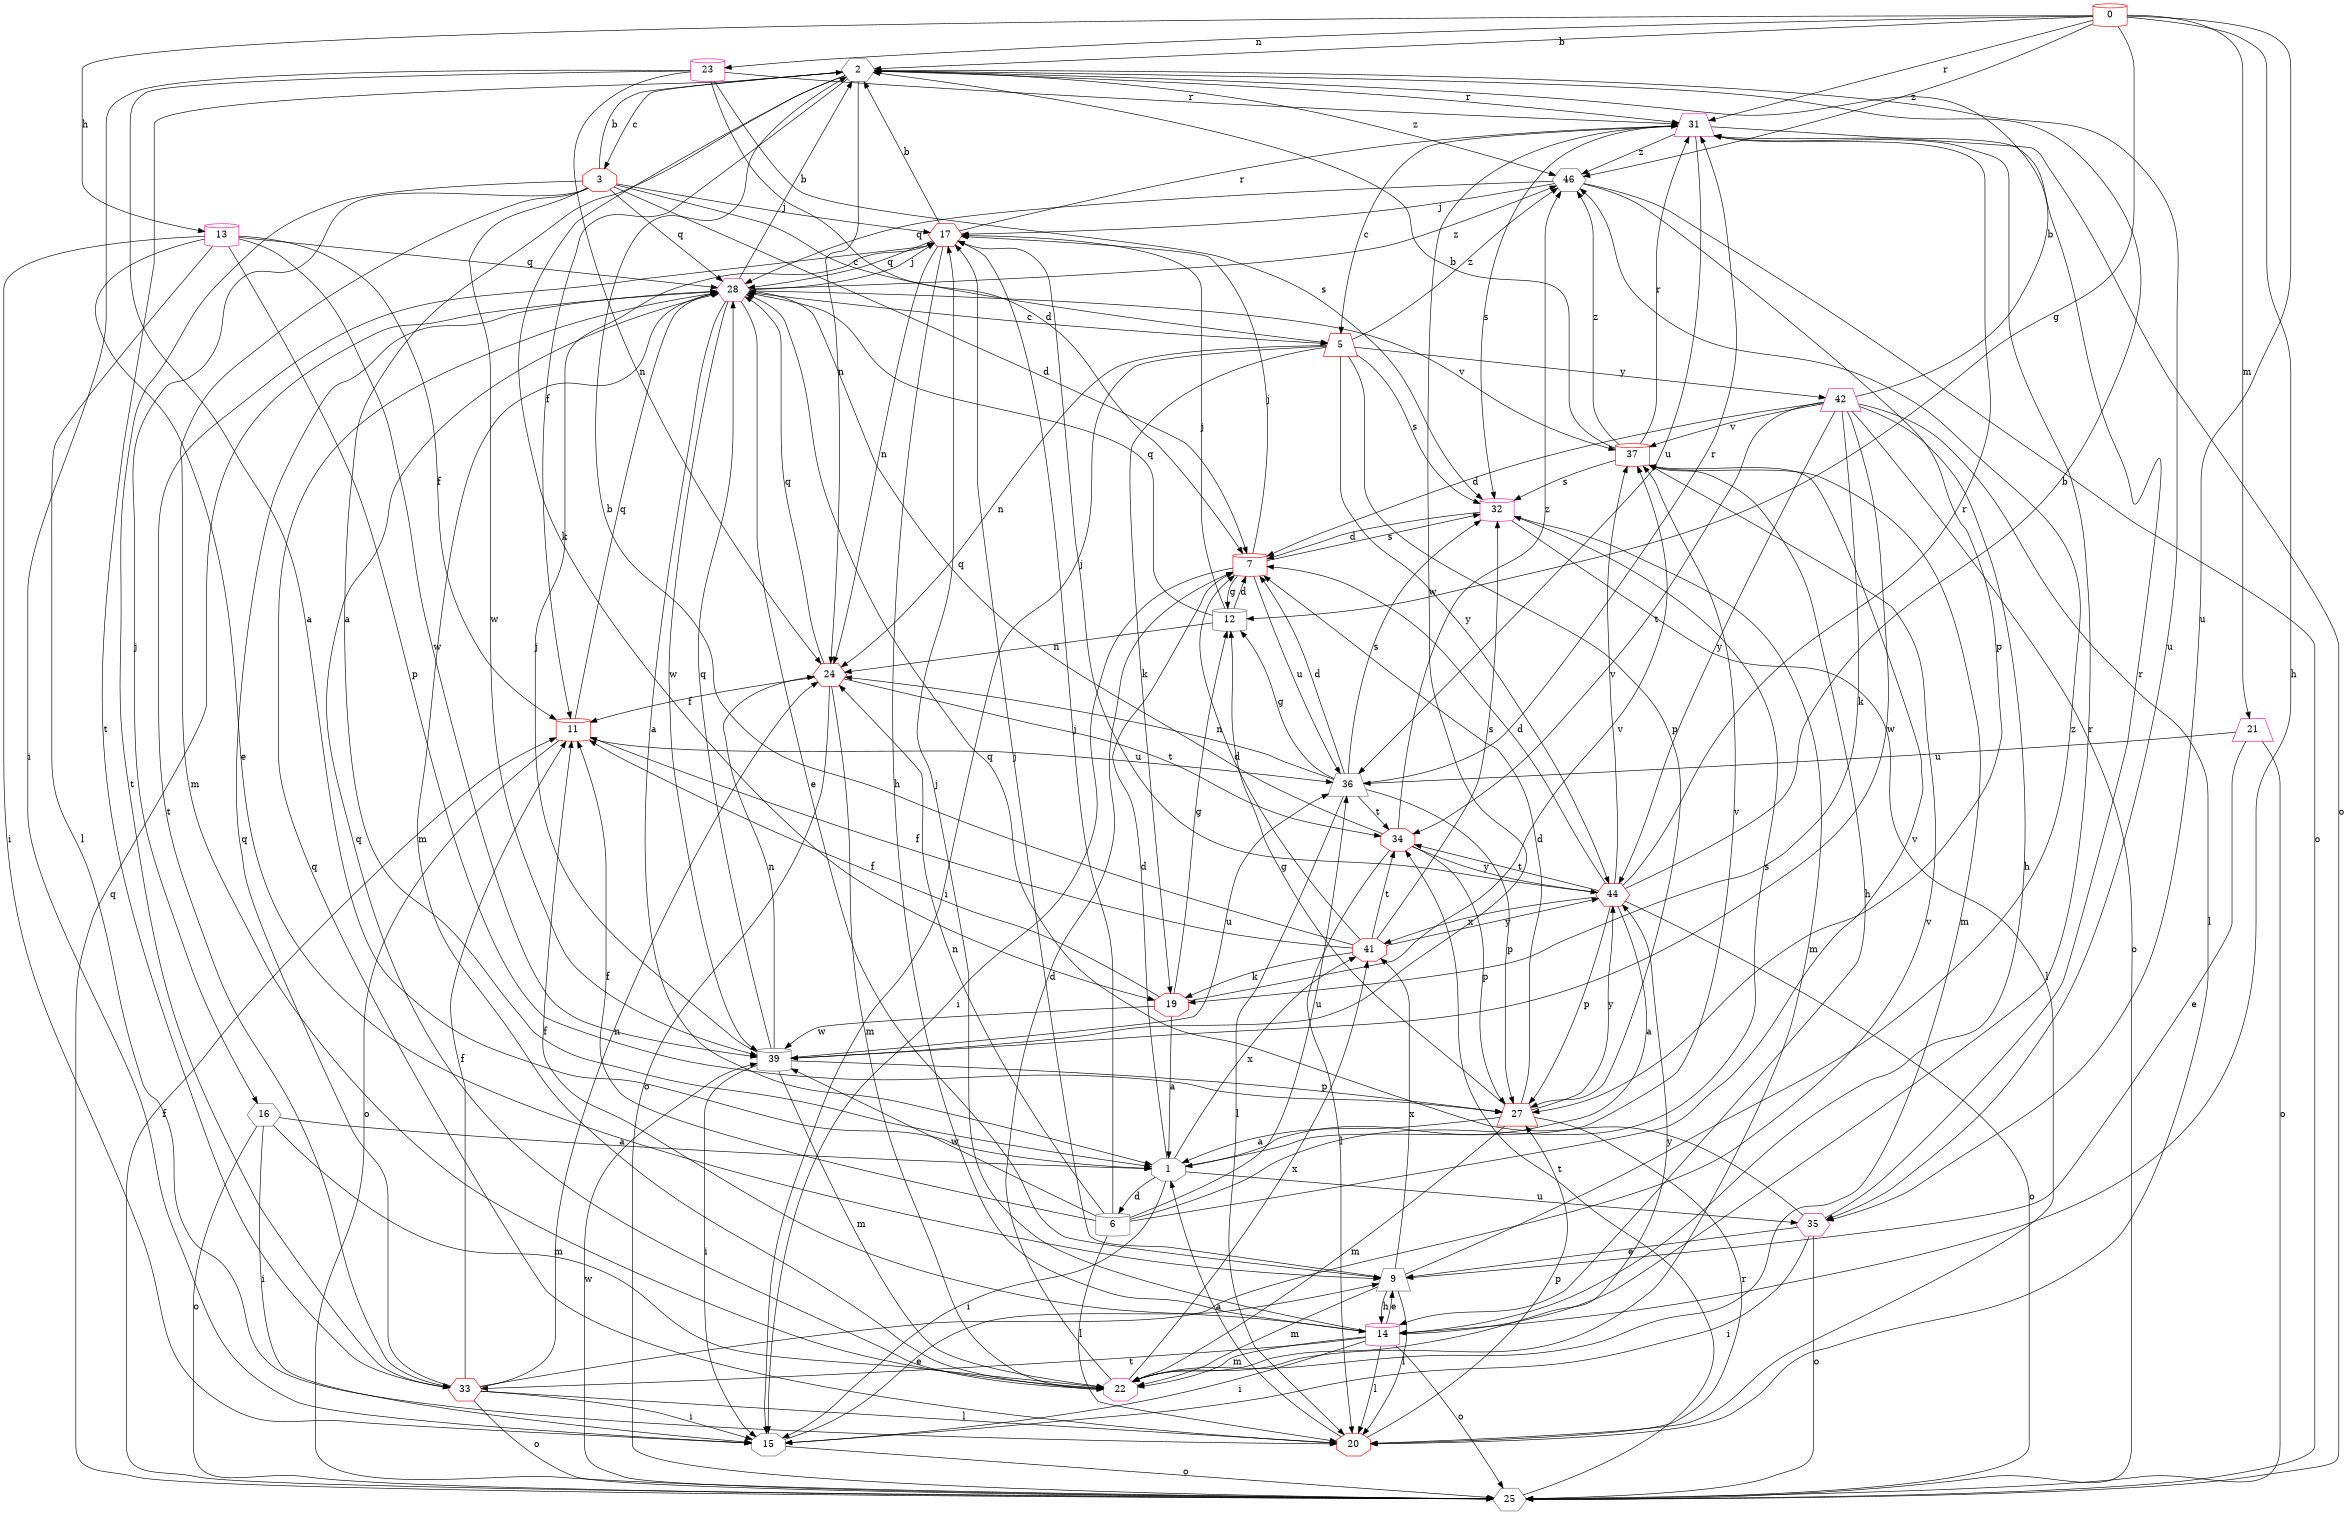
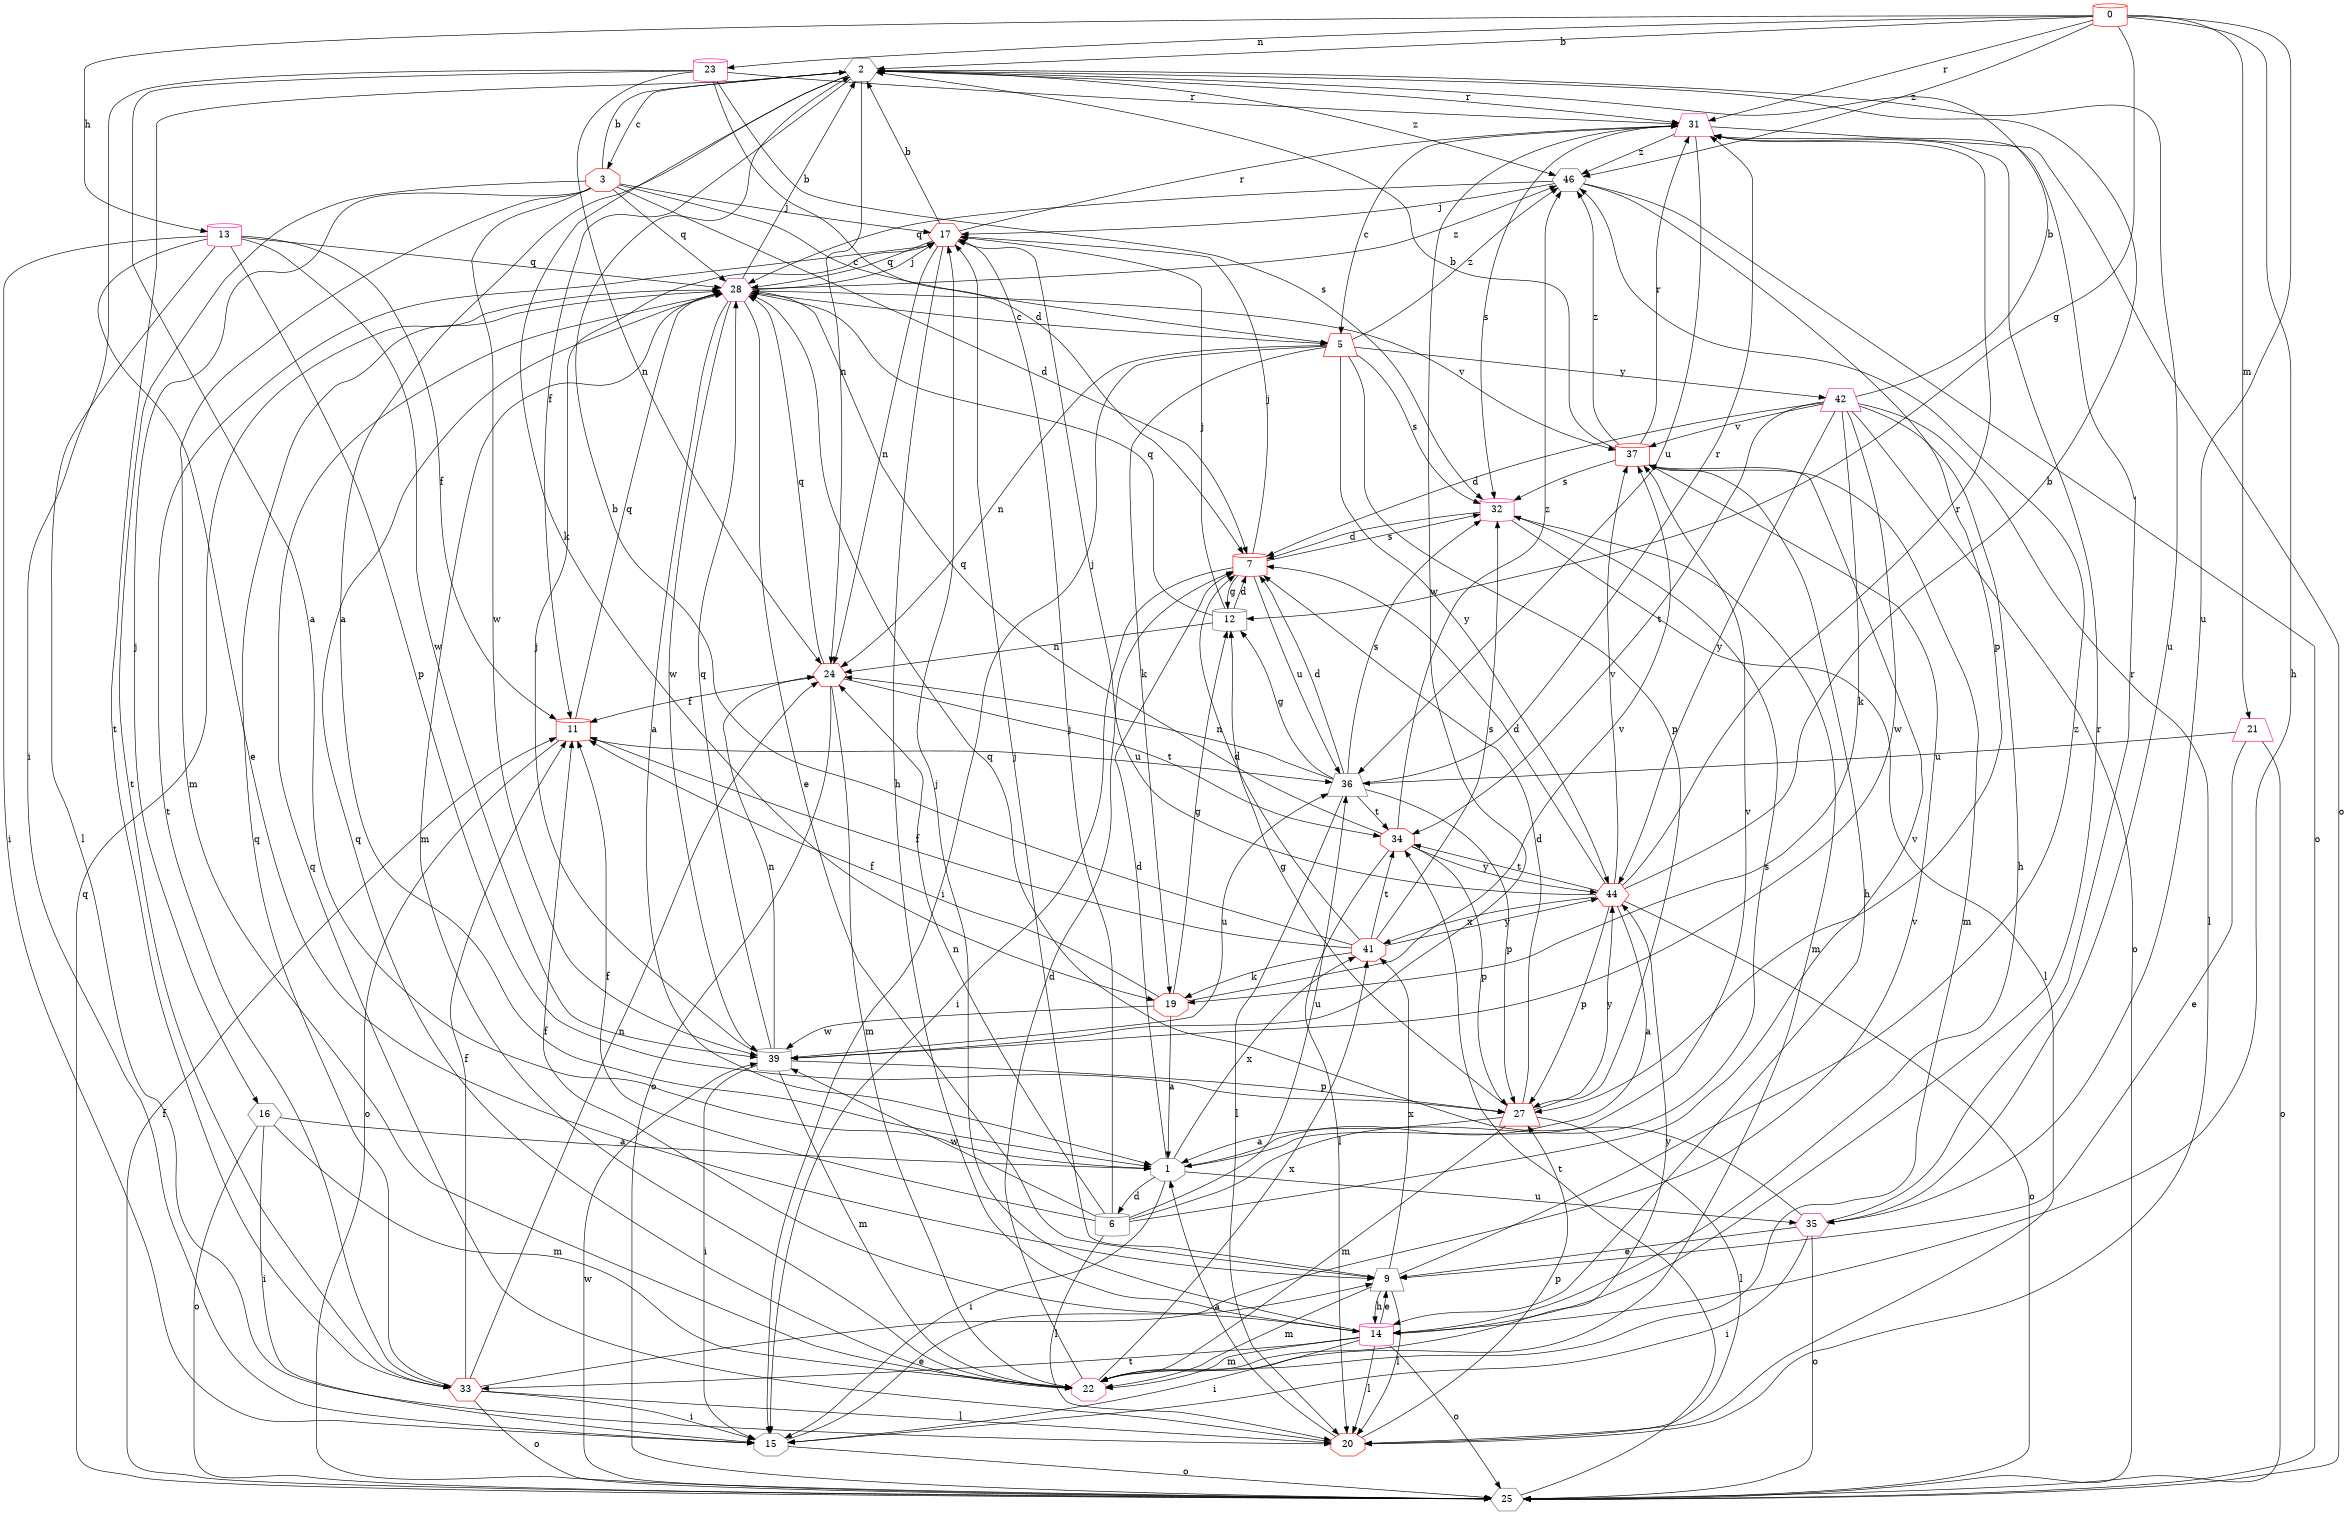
edge "27" -> "20": label "r" -> "l"
